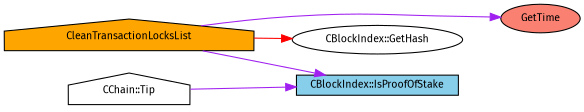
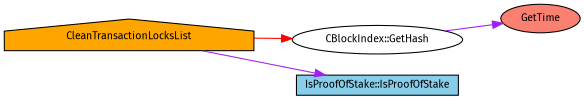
edge "CleanTransactionLocksList" -> "GetTime": now "CBlockIndex::GetHash" -> "GetTime"
node "CBlockIndex::IsProofOfStake": label "CBlockIndex::IsProofOfStake" -> "IsProofOfStake::IsProofOfStake"
node "CChain::Tip": removed
